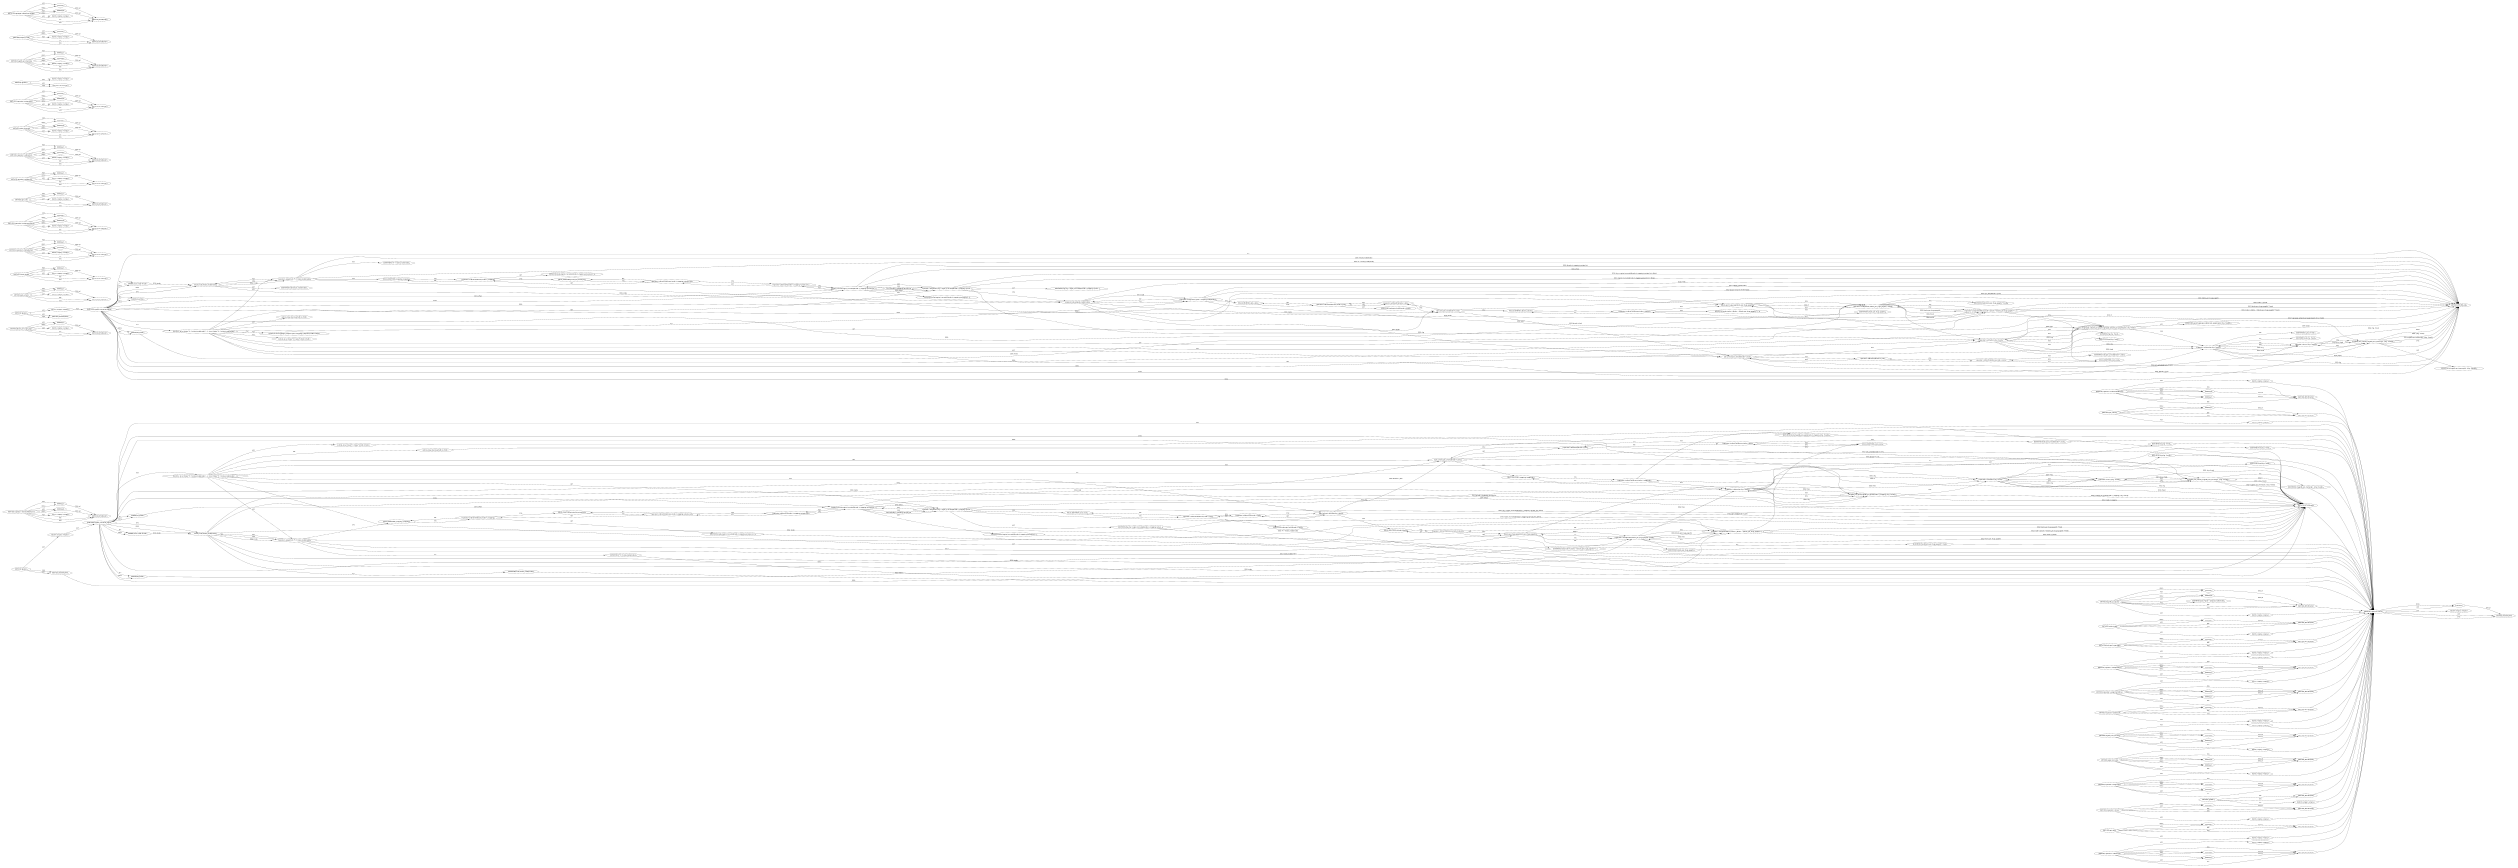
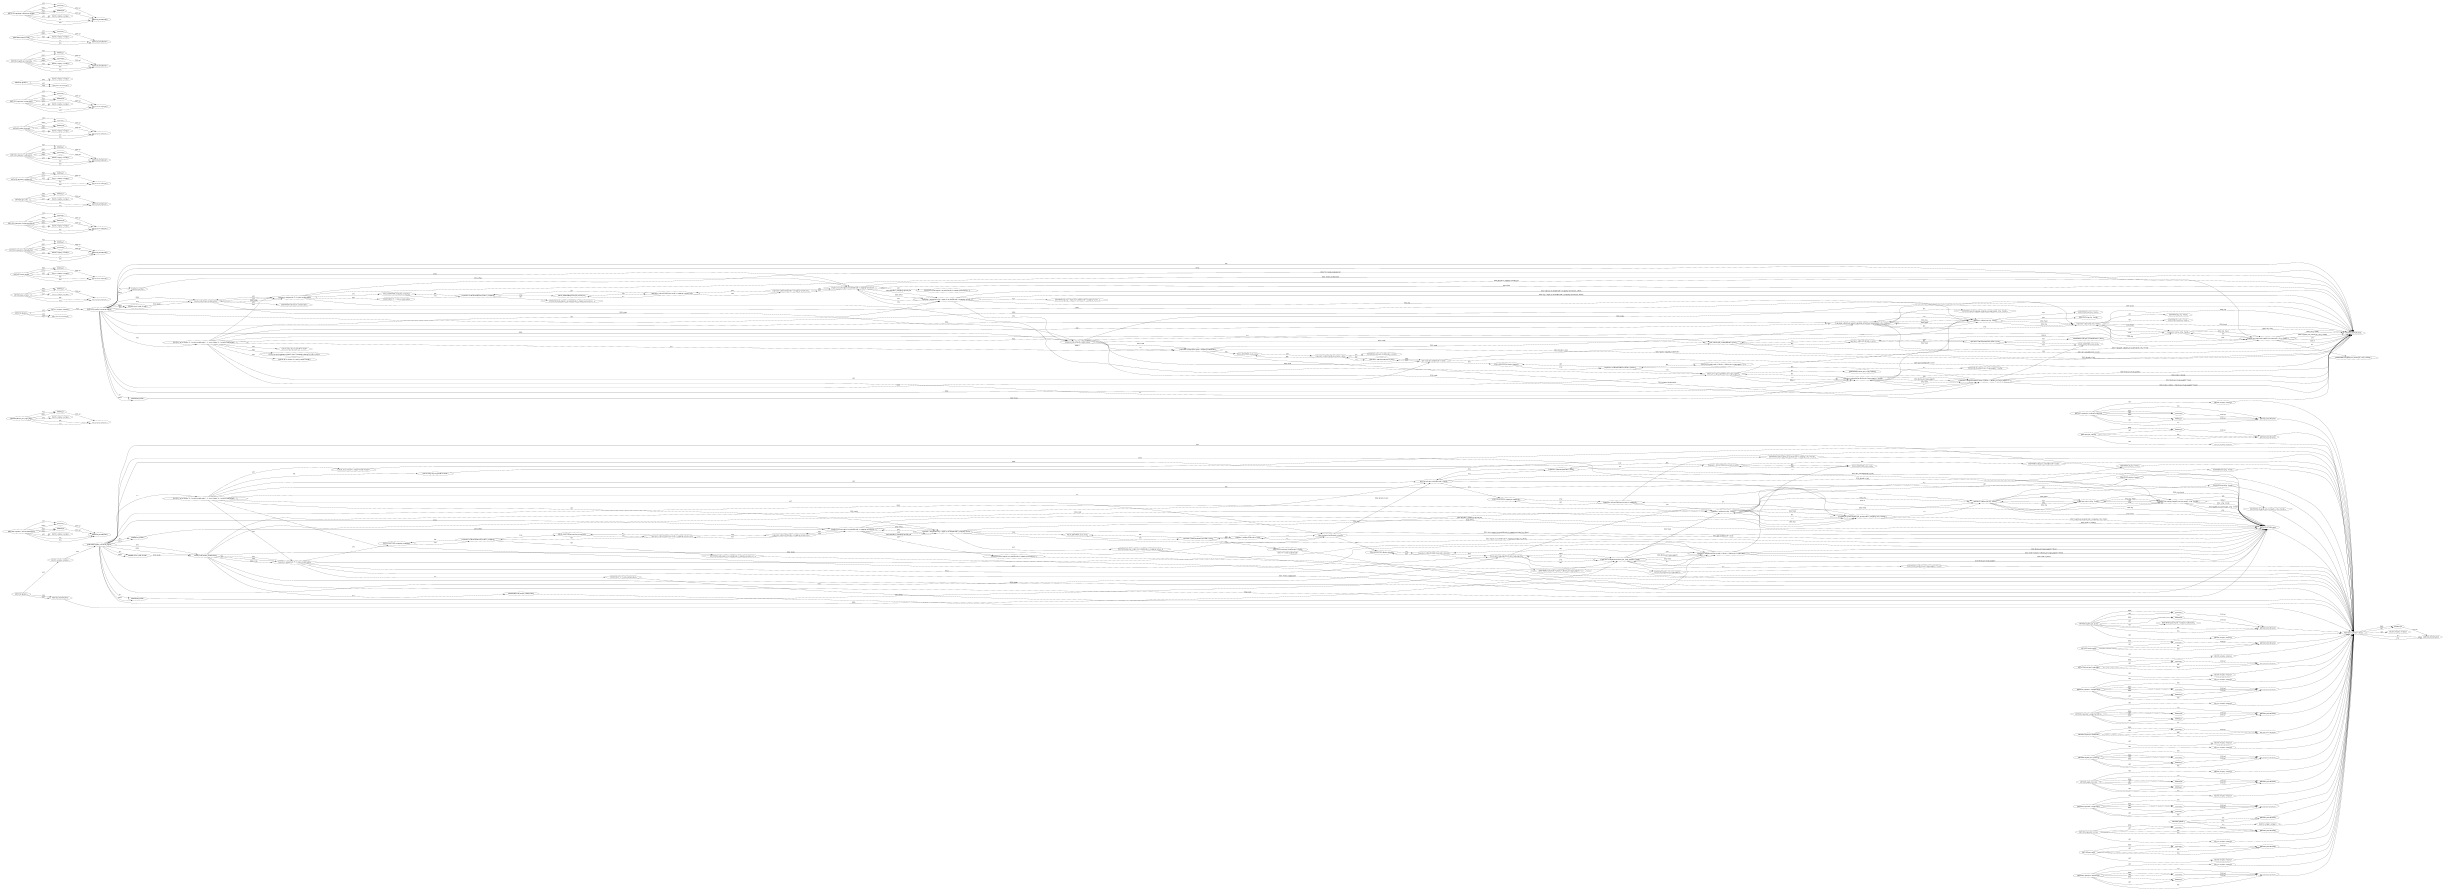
edge "(<operator>.assignment,*spool = subpool_inode(inode))" -> "(subpool_inode,subpool_inode(inode))": removed, label "AST:"
